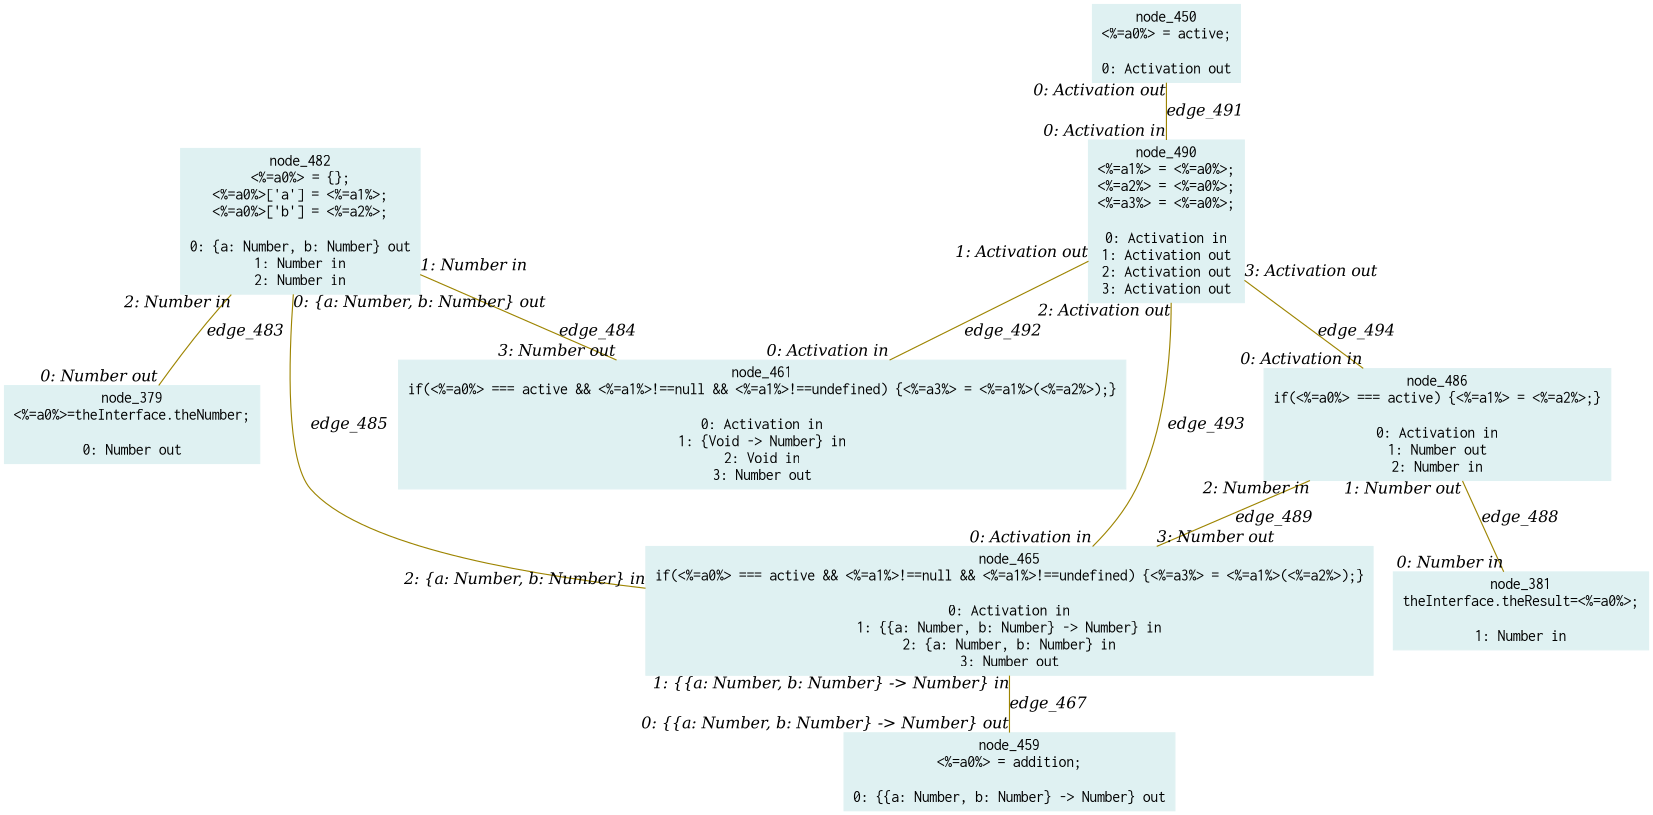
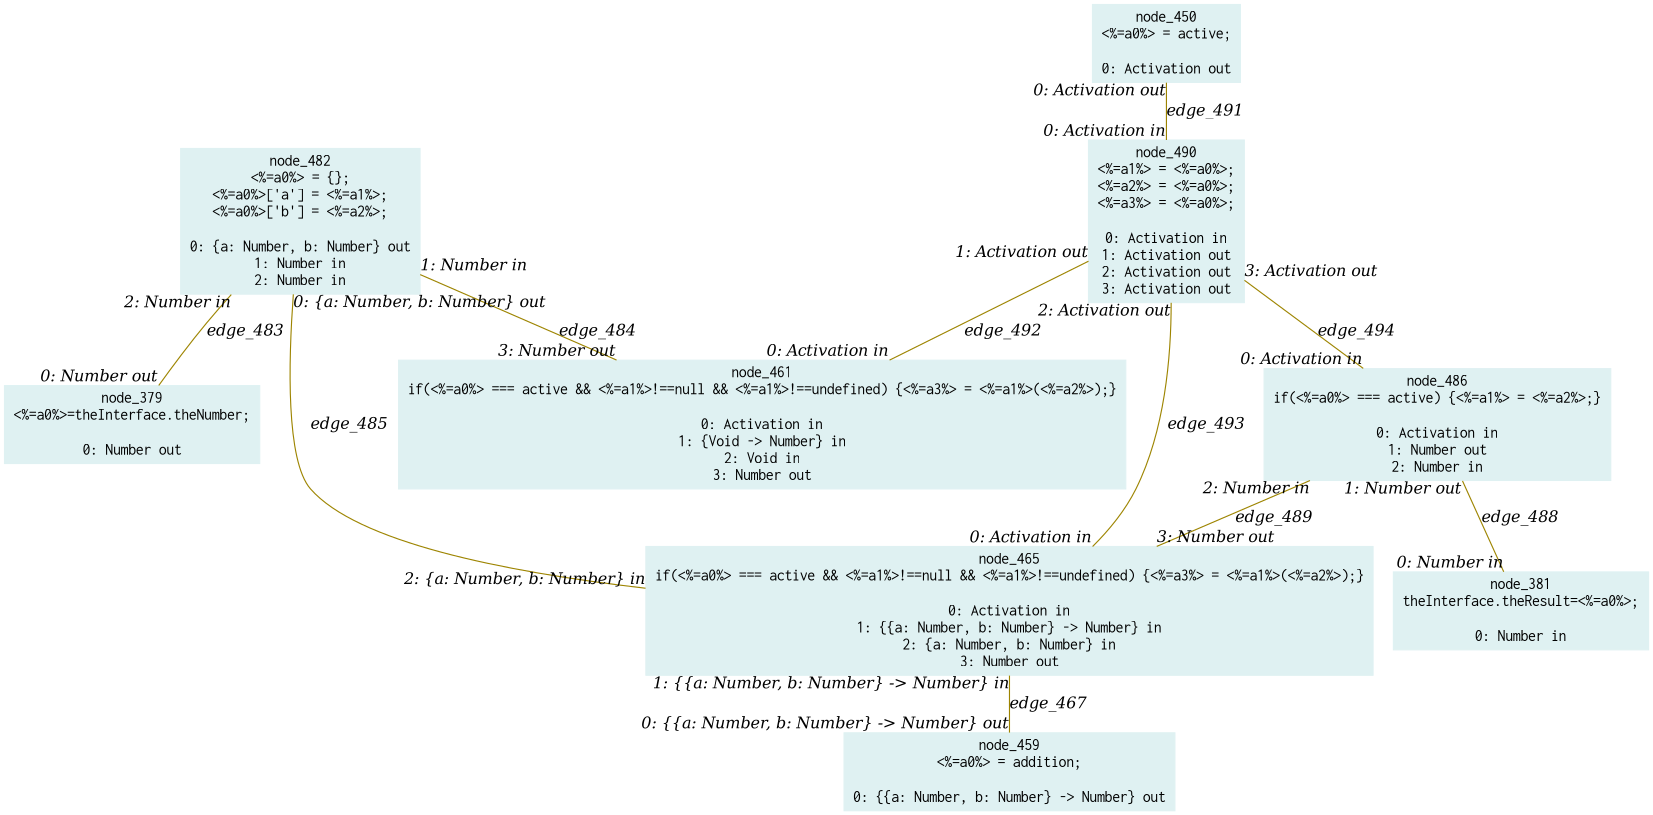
node "node_381 theInterface.theResult=<%=a0%>; 1: Number in": label "node_381 theInterface.theResult=<%=a0%>; 1: Number in" -> "node_381 theInterface.theResult=<%=a0%>; 0: Number in"
